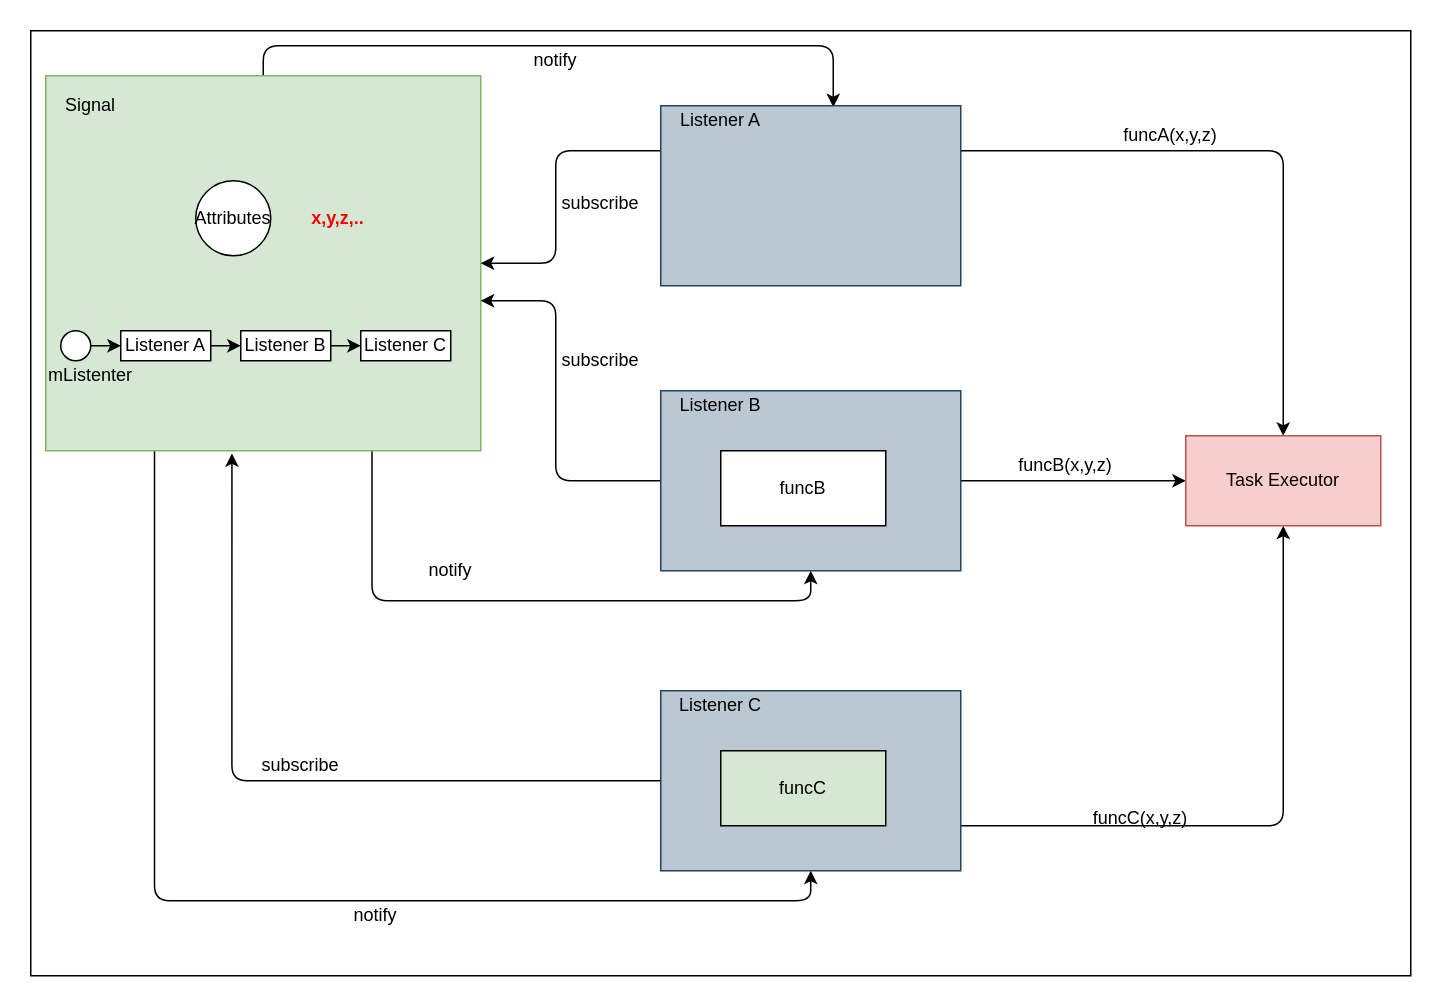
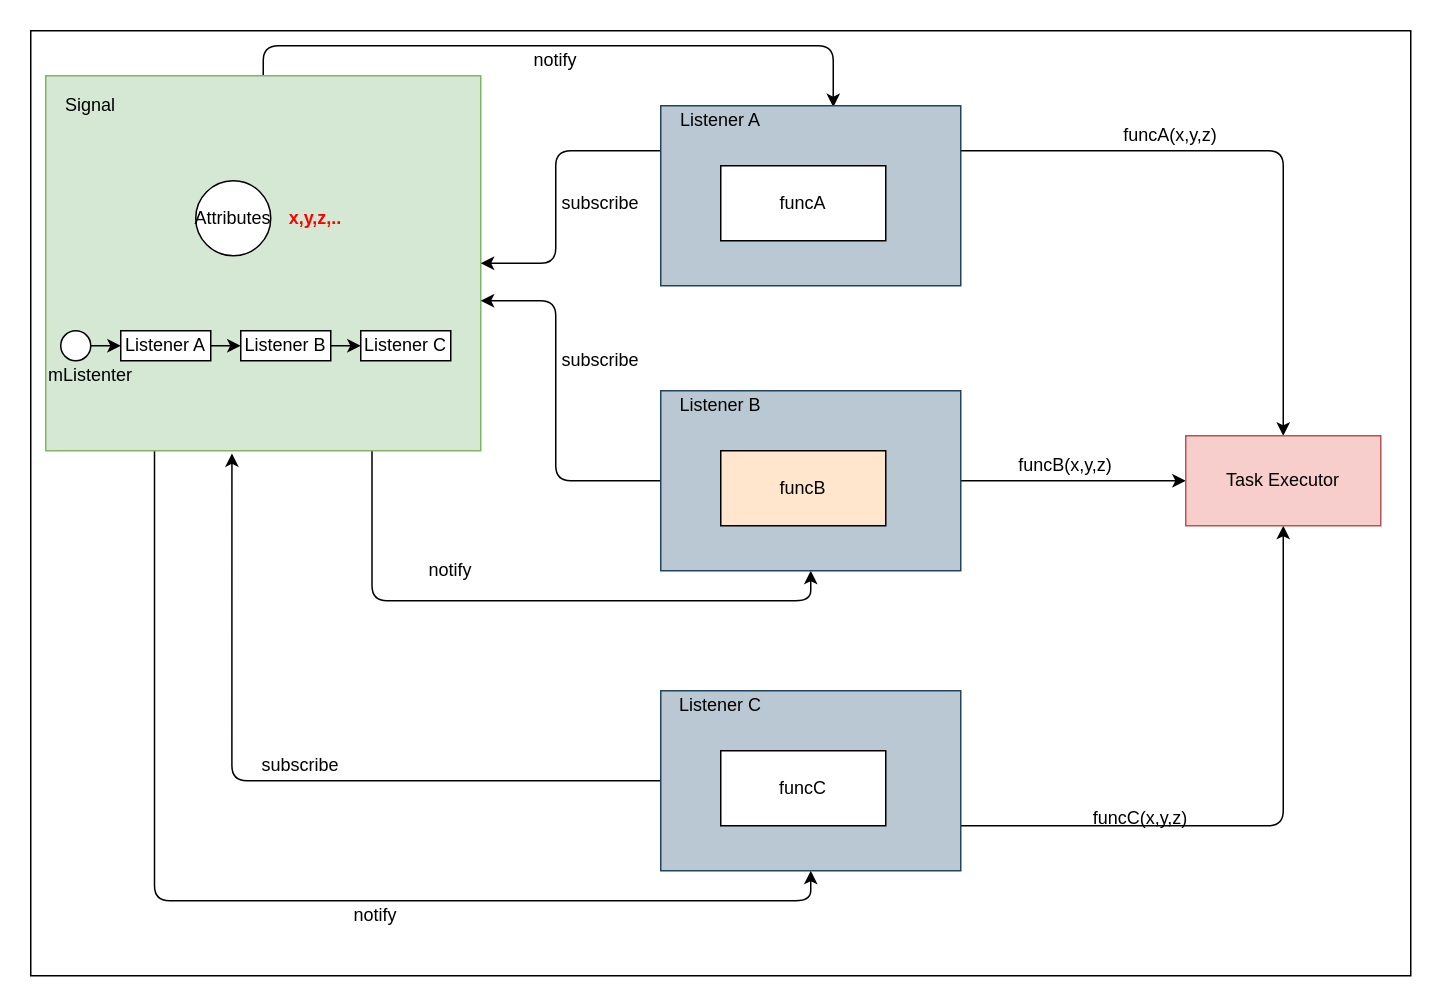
node "funcA": added
node "x,y,z,..": moved (338, 218) -> (316, 218)
node "funcB": fillcolor #ffffff -> #ffe6cc
node "funcC": fillcolor #d5e8d4 -> #ffffff
